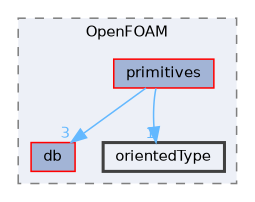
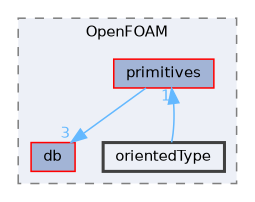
edge "primitives" -> "orientedType": reversed
